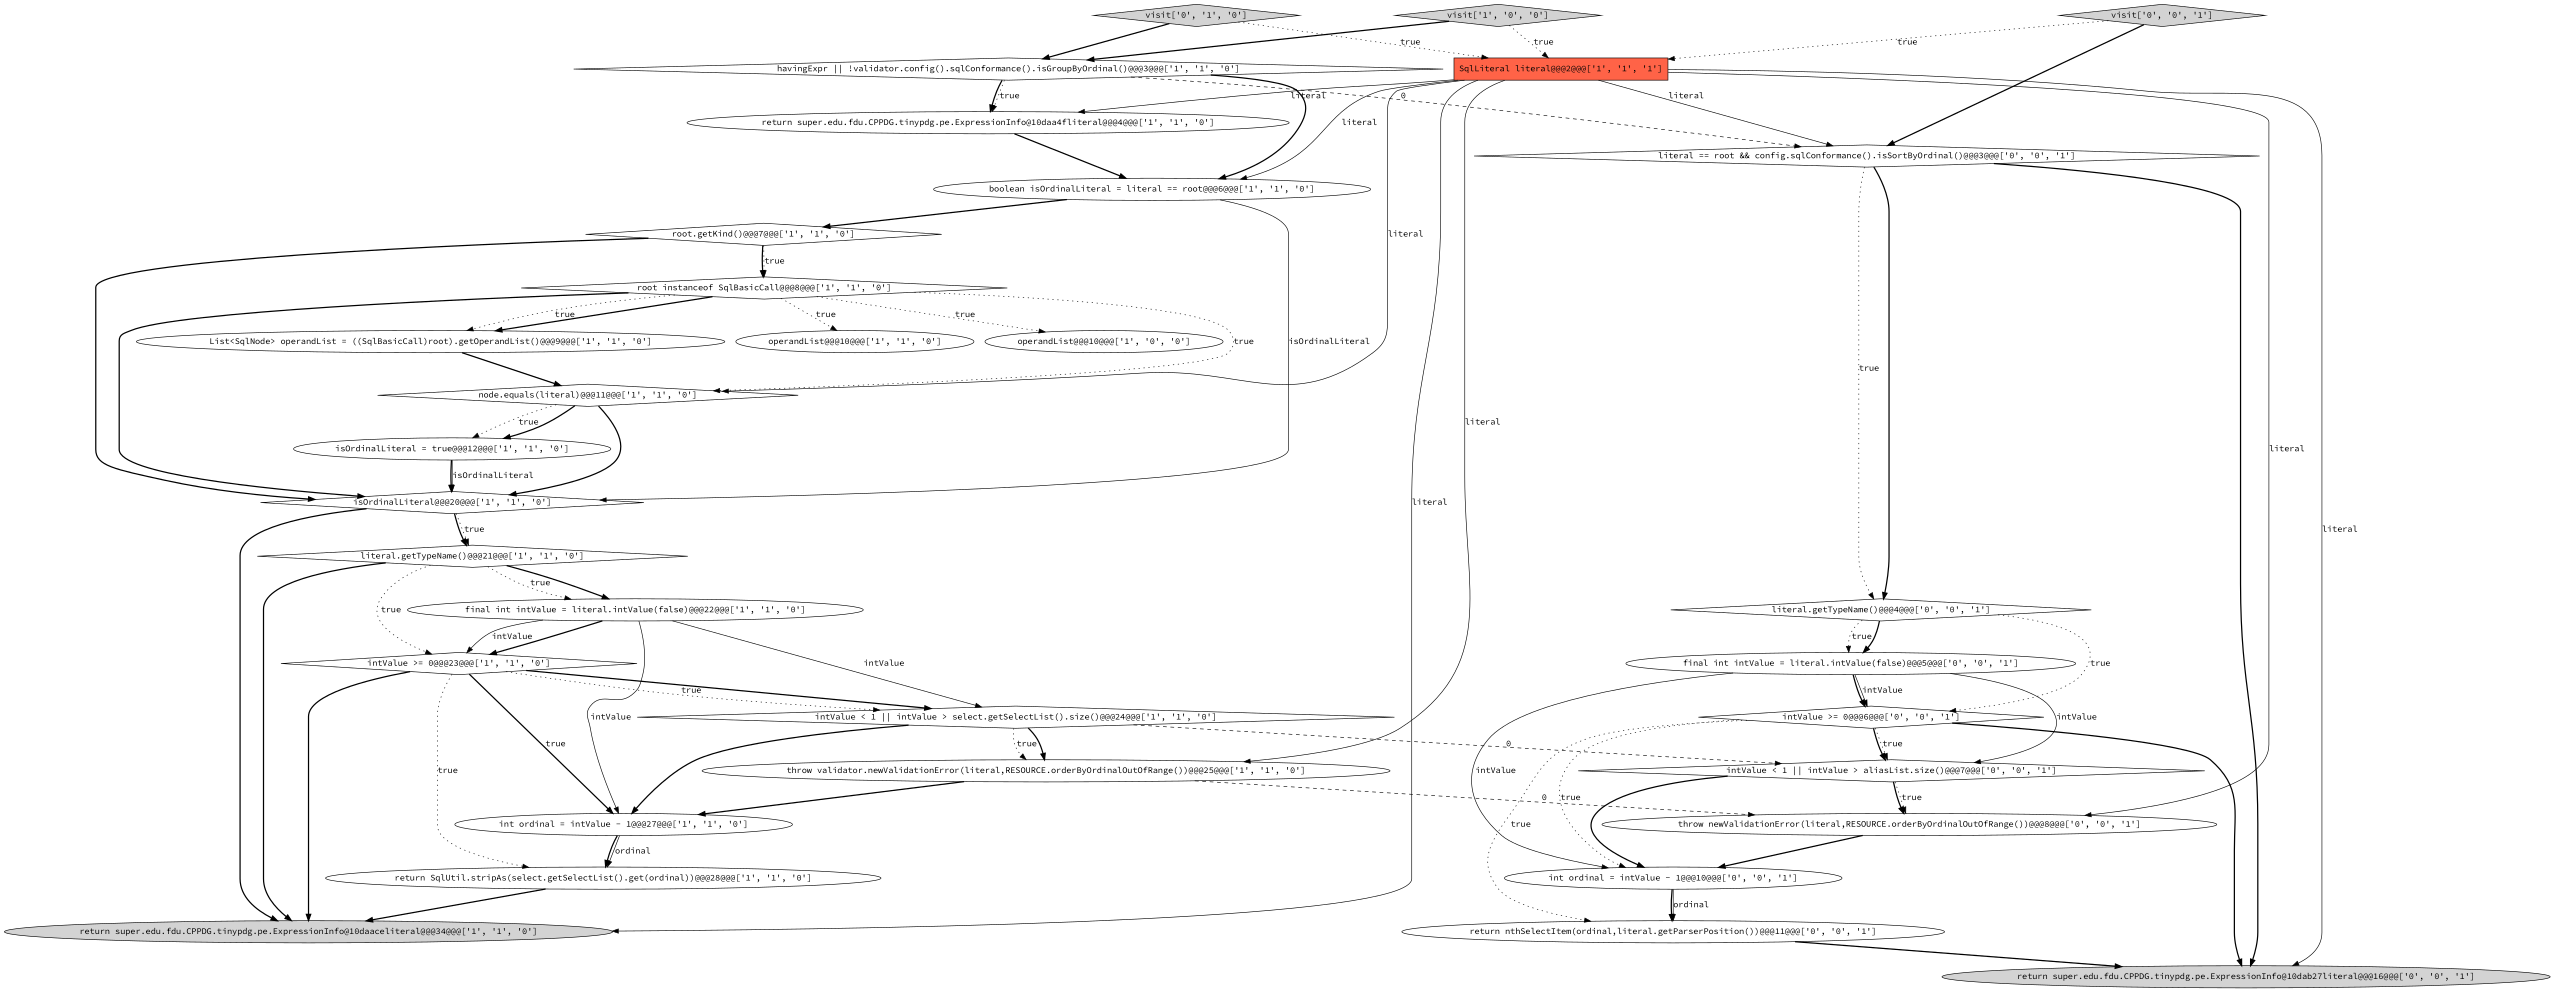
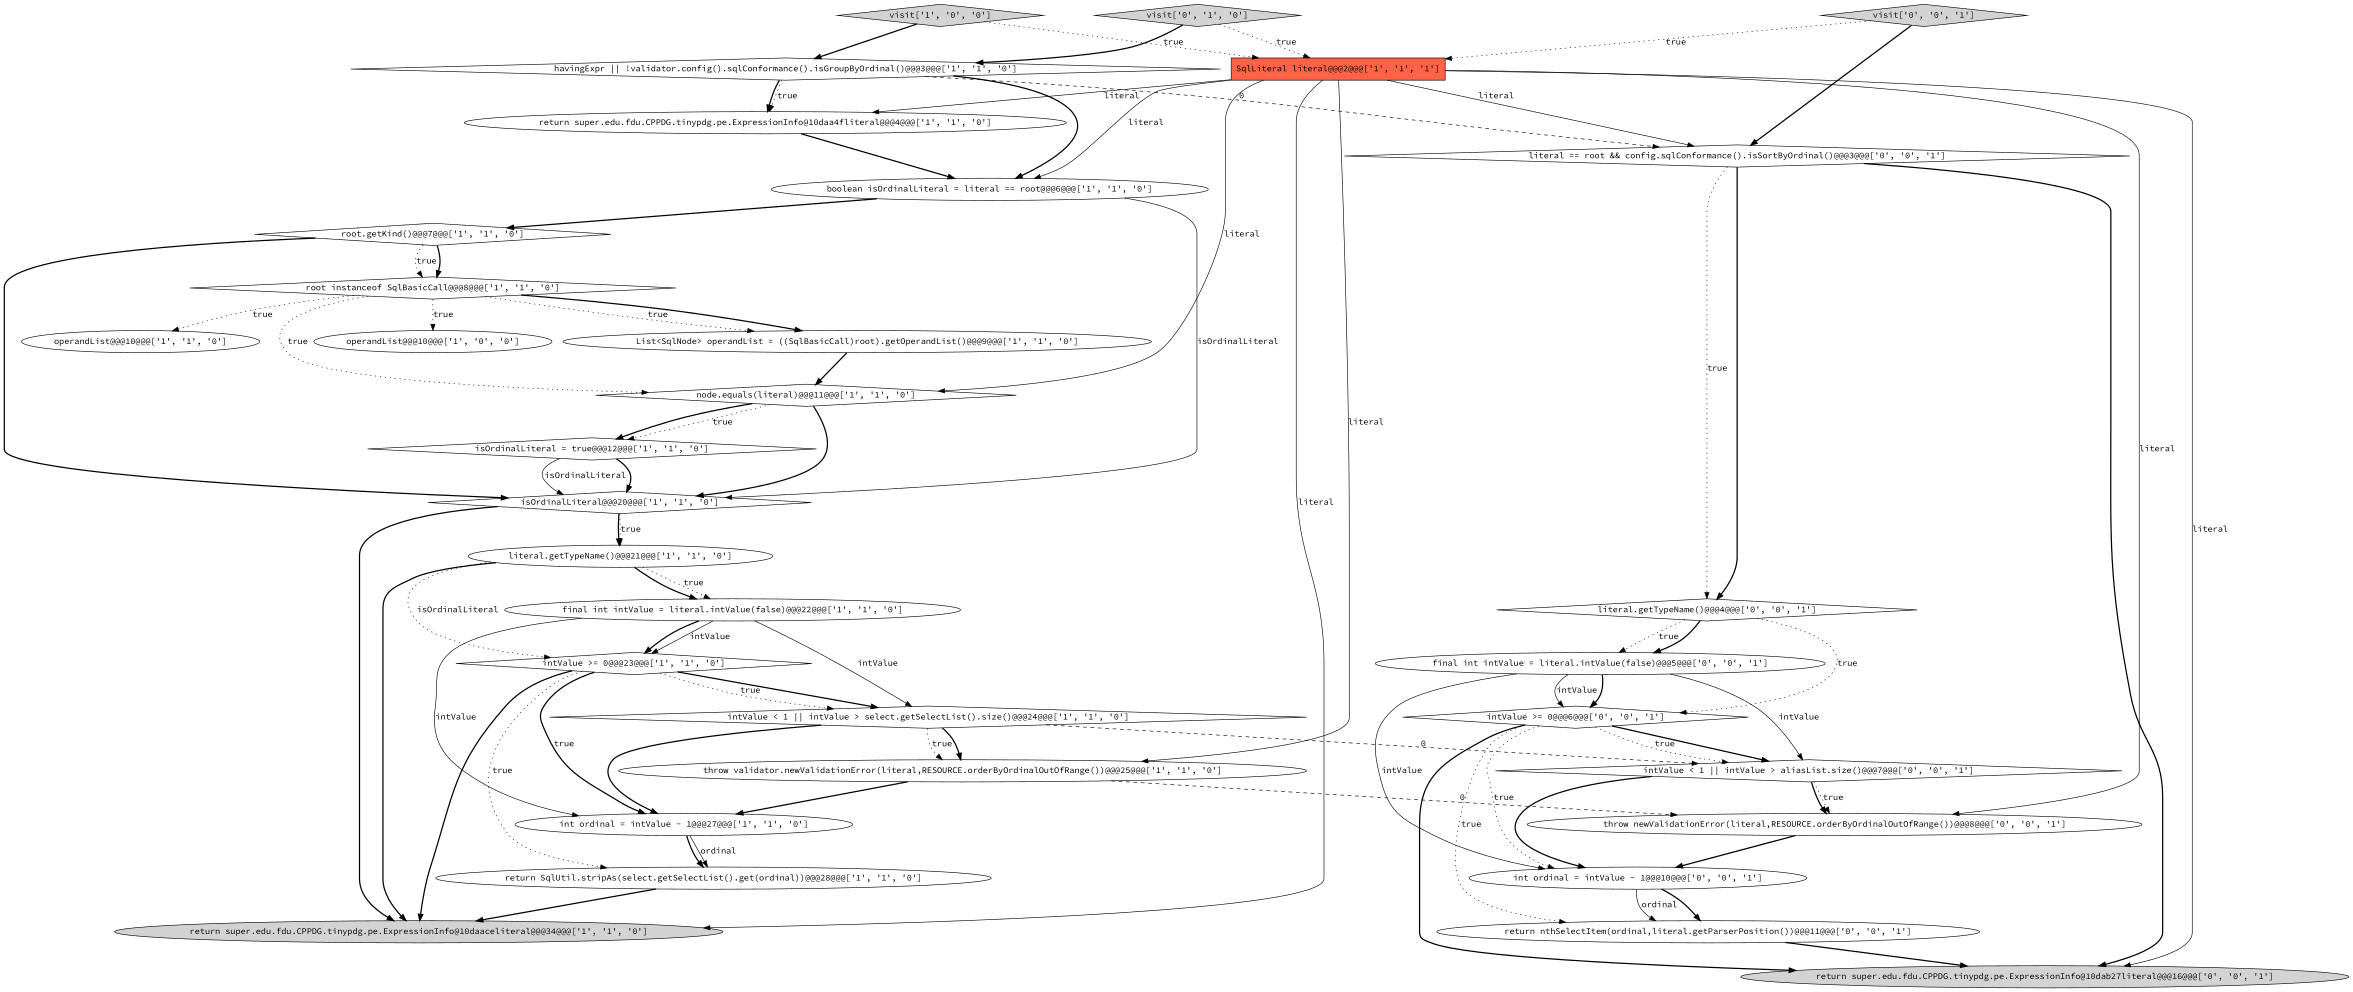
edge "root instanceof SqlBasicCall@@@8@@@['1', '1', '0']" -> "isOrdinalLiteral@@@20@@@['1', '1', '0']": removed
node "isOrdinalLiteral = true@@@12@@@['1', '1', '0']": shape ellipse -> diamond
node "literal.getTypeName()@@@21@@@['1', '1', '0']": shape diamond -> ellipse
edge "literal.getTypeName()@@@21@@@['1', '1', '0']" -> "intValue >= 0@@@23@@@['1', '1', '0']": label "true" -> "isOrdinalLiteral"
